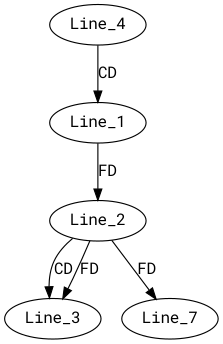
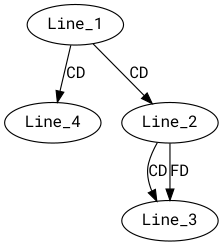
edge "Line_4" -> "Line_1": reversed
edge "Line_1" -> "Line_2": label "FD" -> "CD"
node "Line_7": removed
